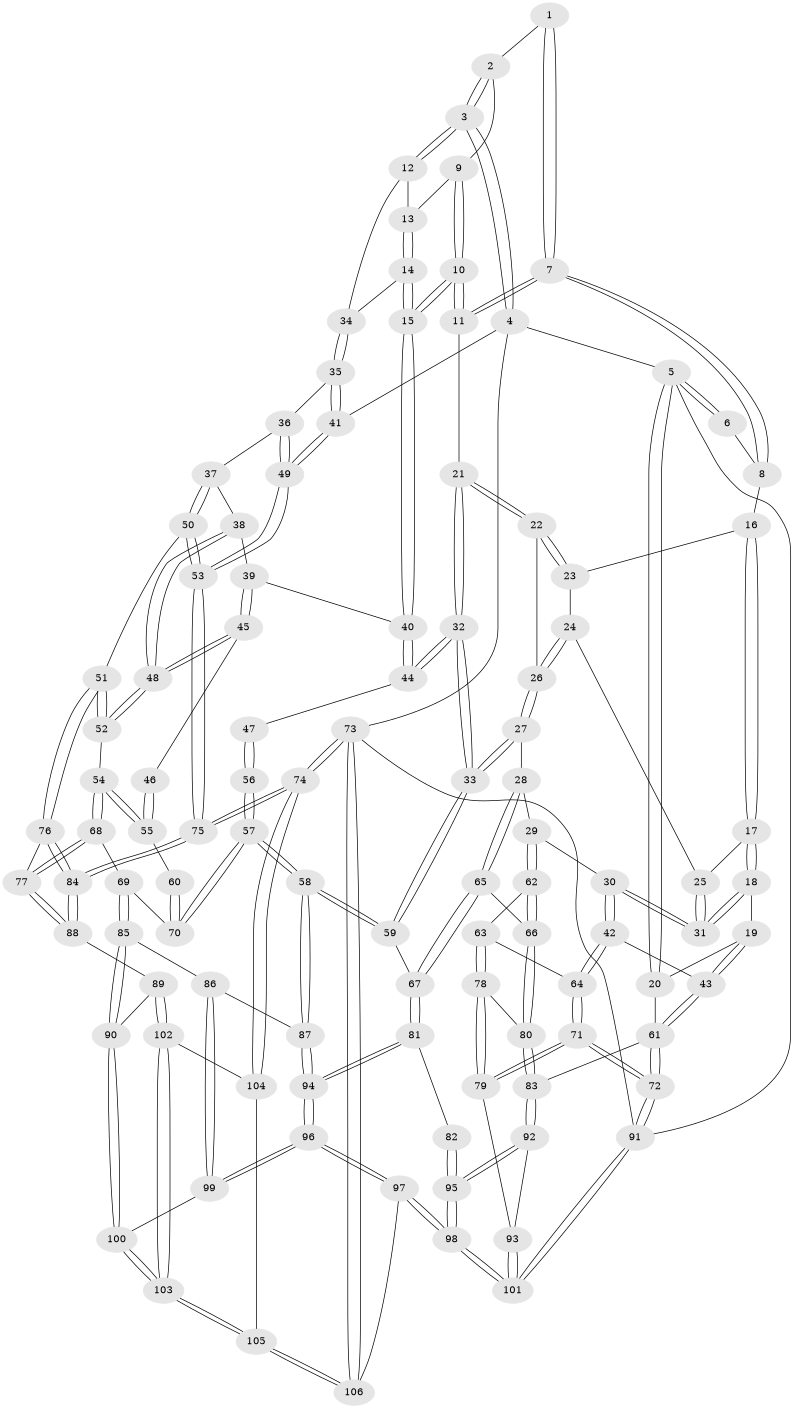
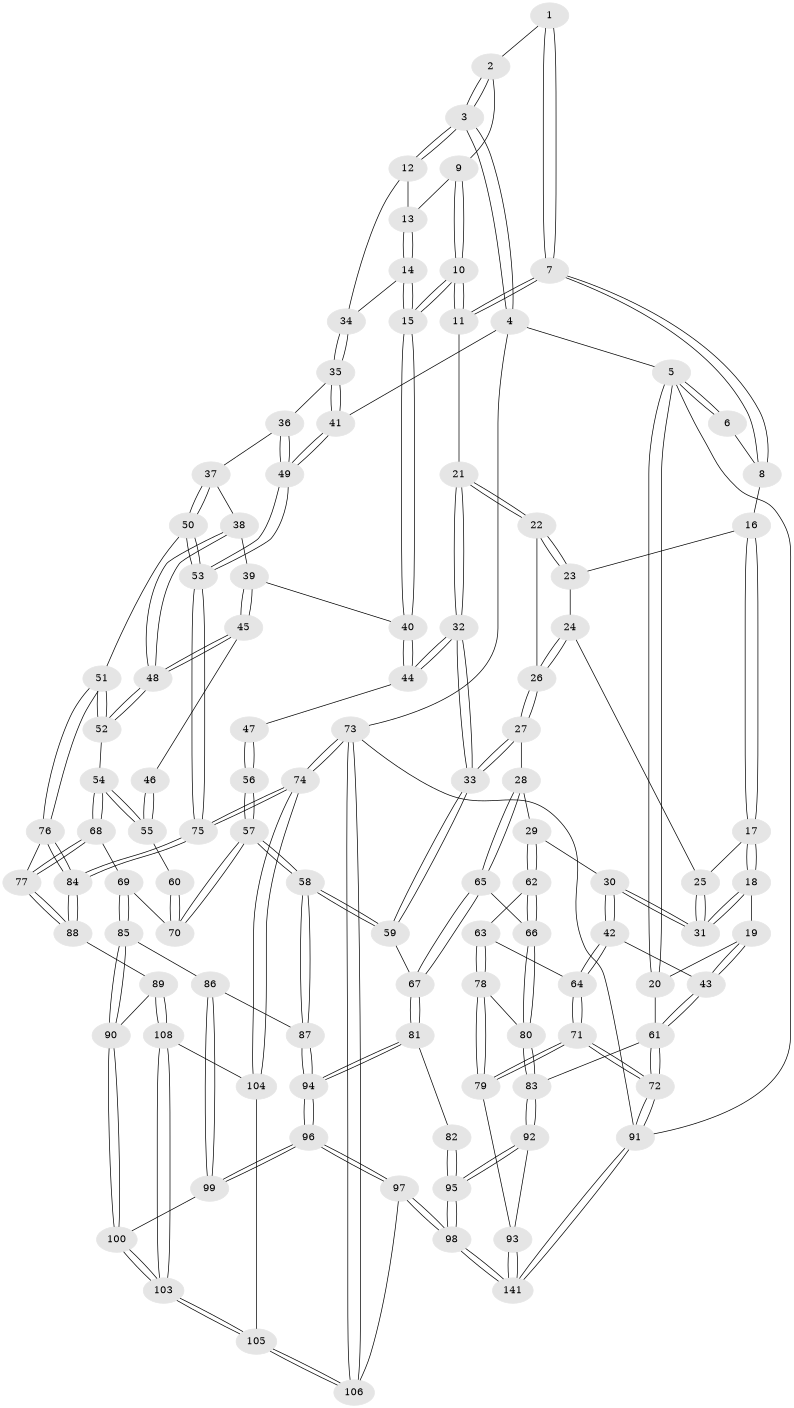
node "102": label "102" -> "108"
node "101": label "101" -> "141"
